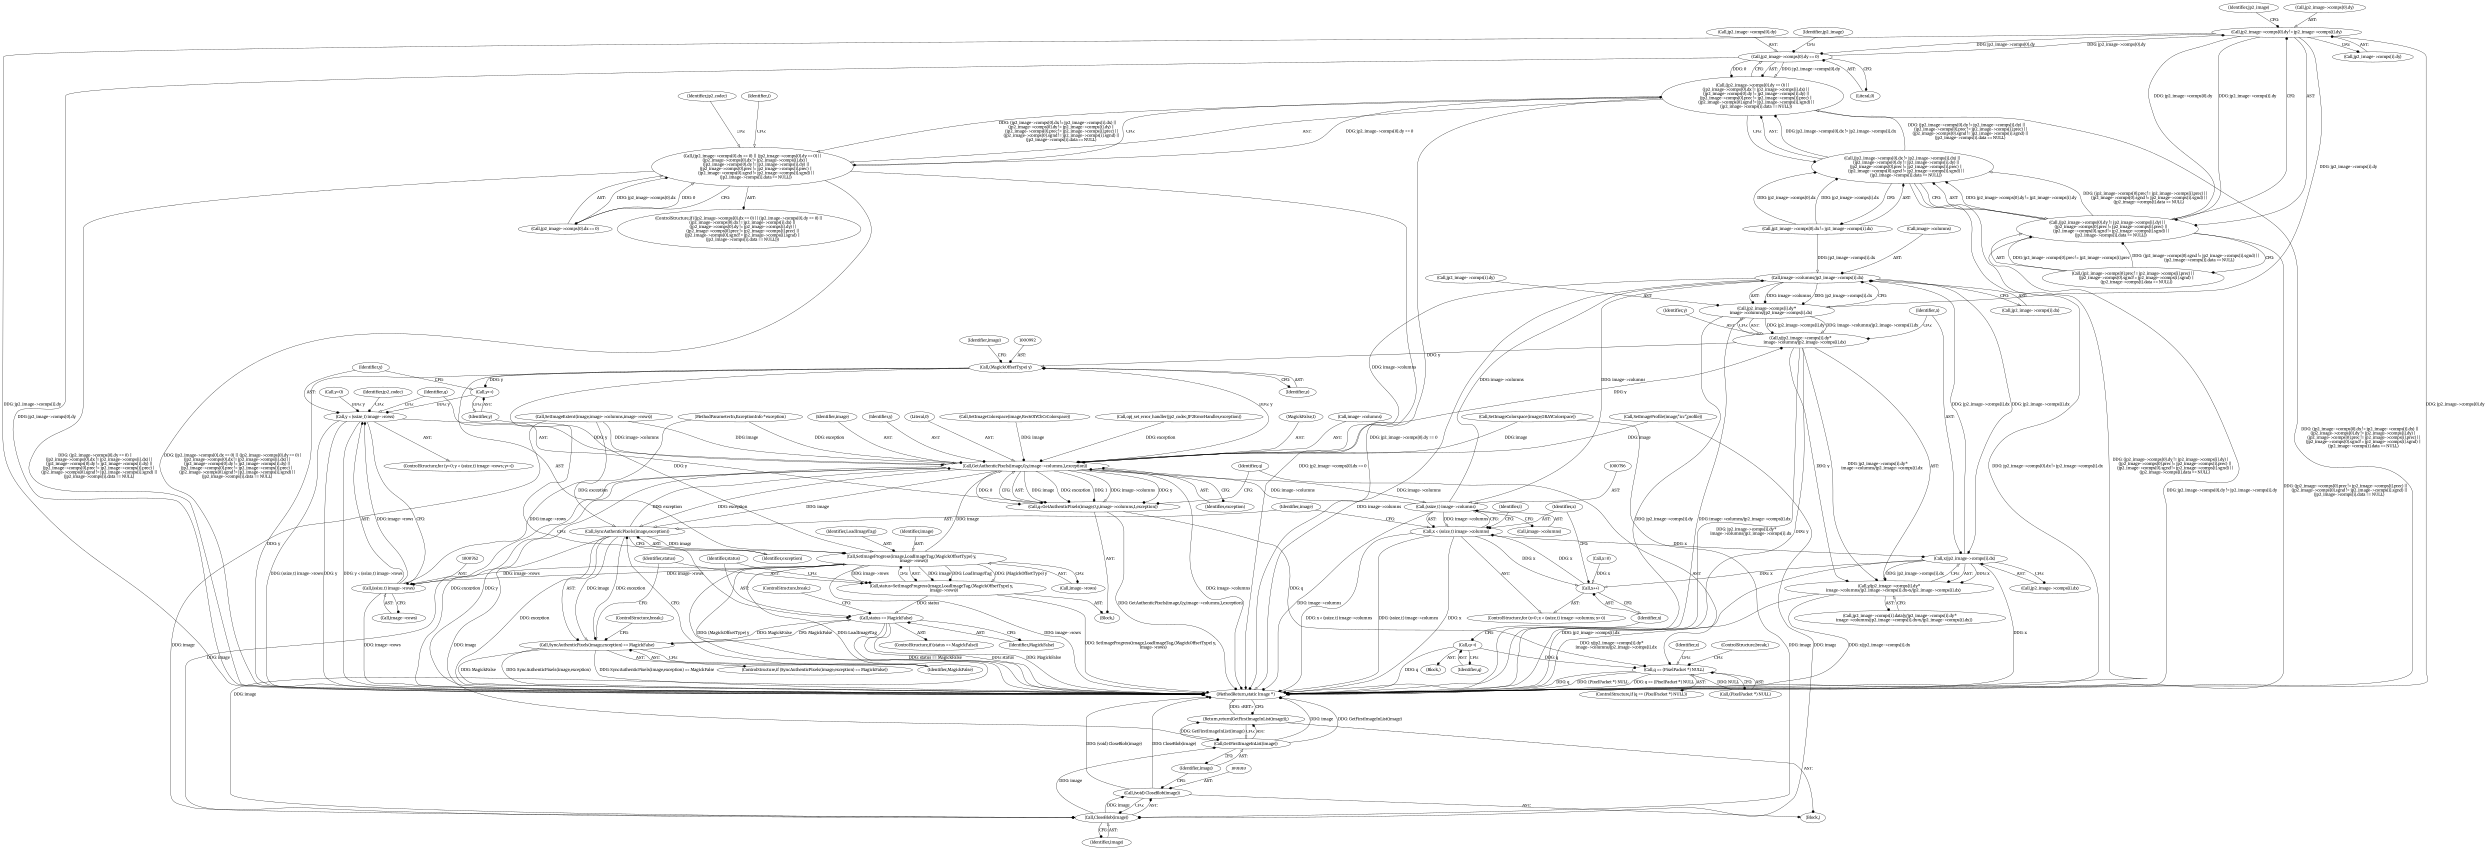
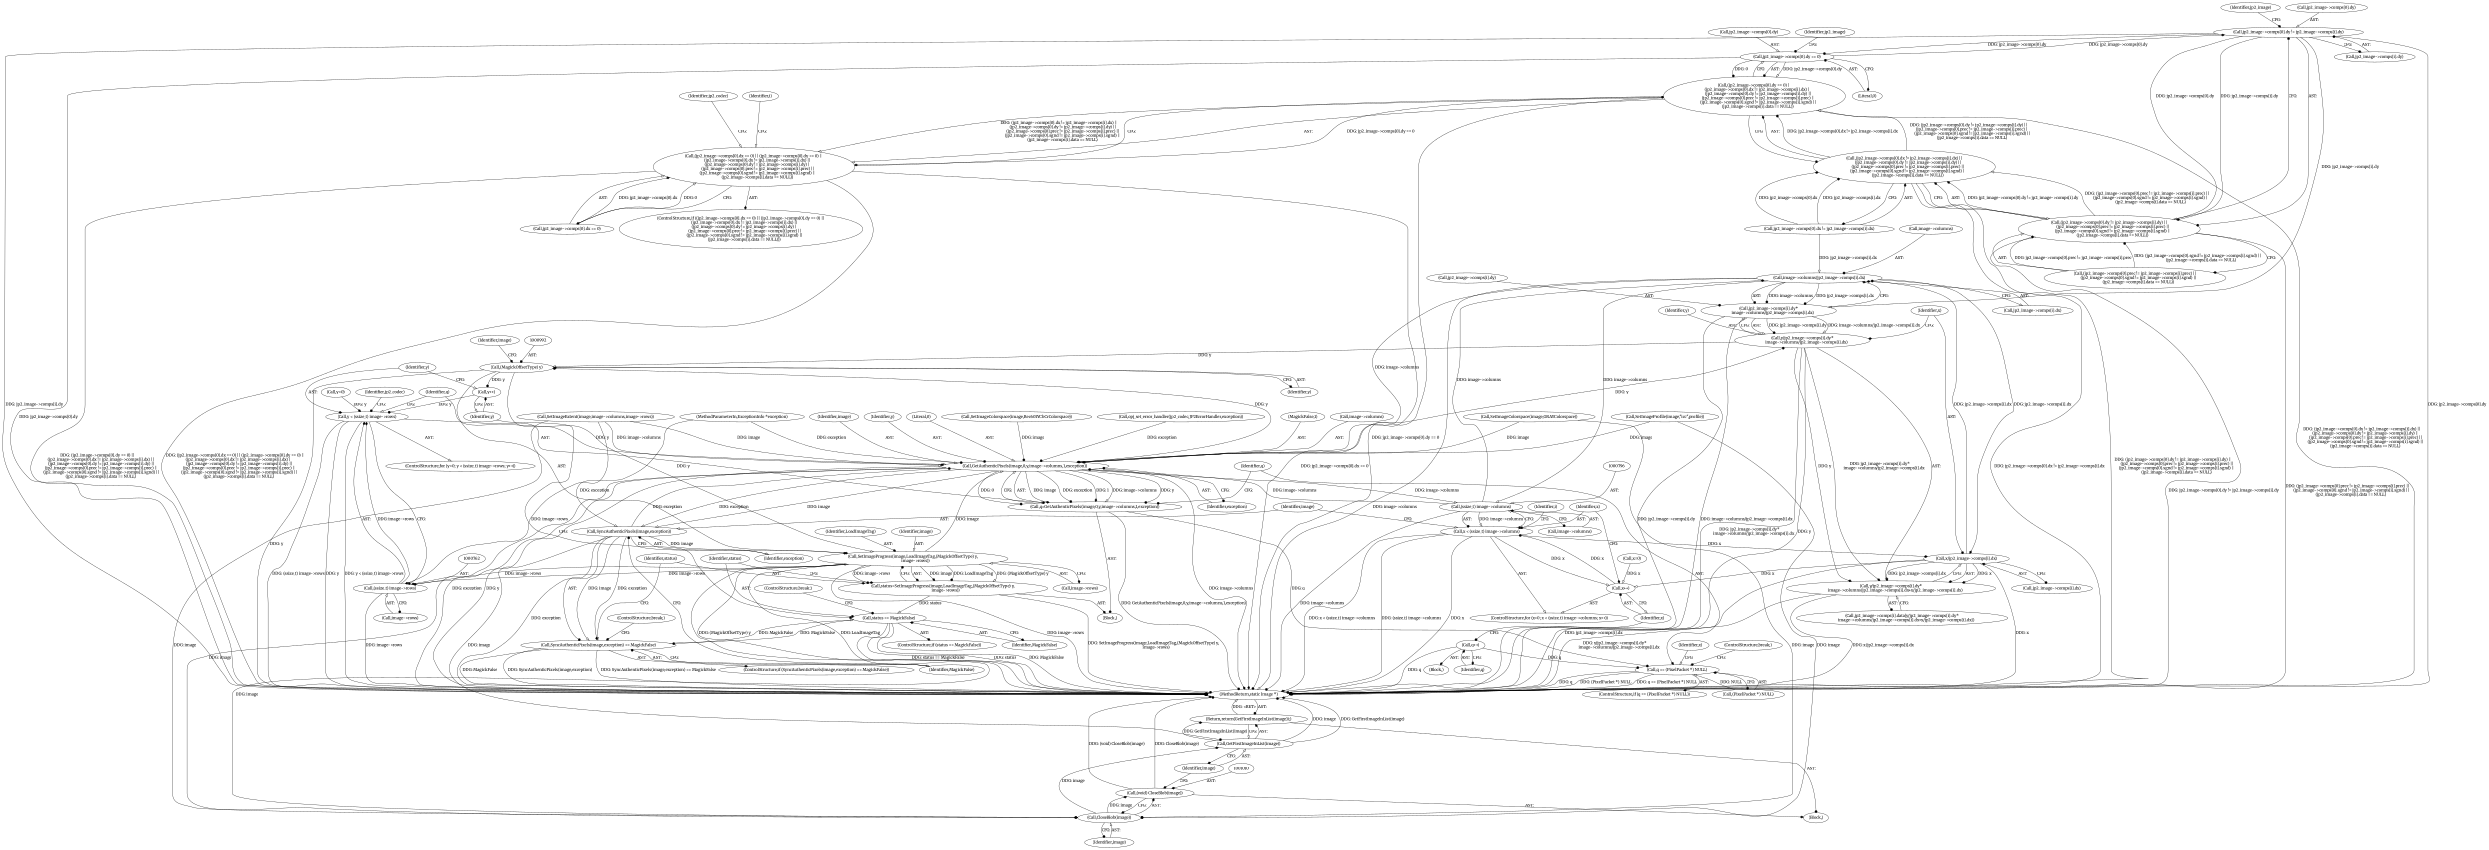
edge "(Call,SetImageExtent(image,image->columns,image->rows))" -> "(Call,(ssize_t) image->rows)": arrowhead onormal -> diamond
edge "(Call,SyncAuthenticPixels(image,exception) == MagickFalse)" -> "(Call,status == MagickFalse)": label "CFG: MagickFalse" -> "DDG: MagickFalse"
edge "(MethodReturn,static Image *)" -> "(Return,return(GetFirstImageInList(image));)": label "CFG: " -> "AST: "
